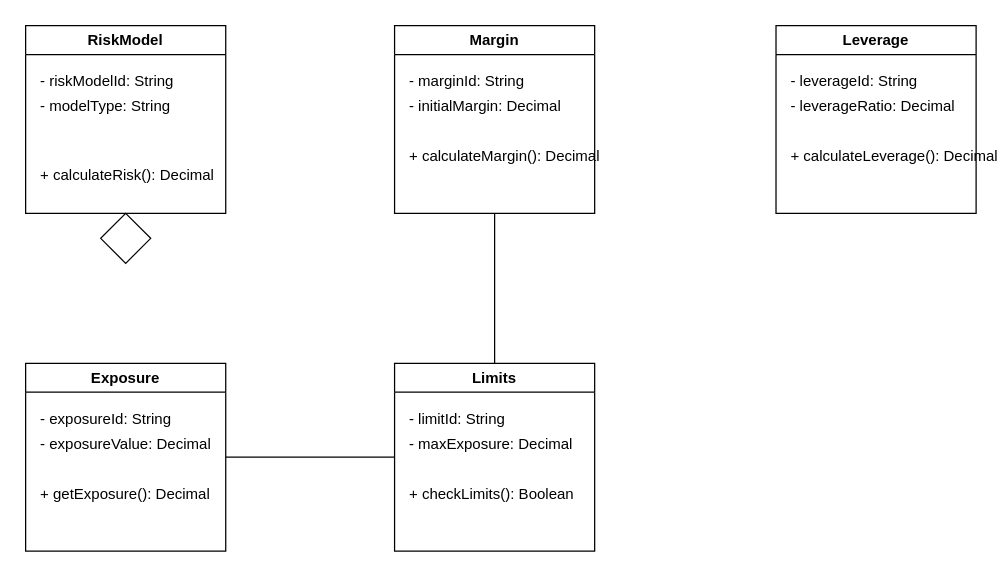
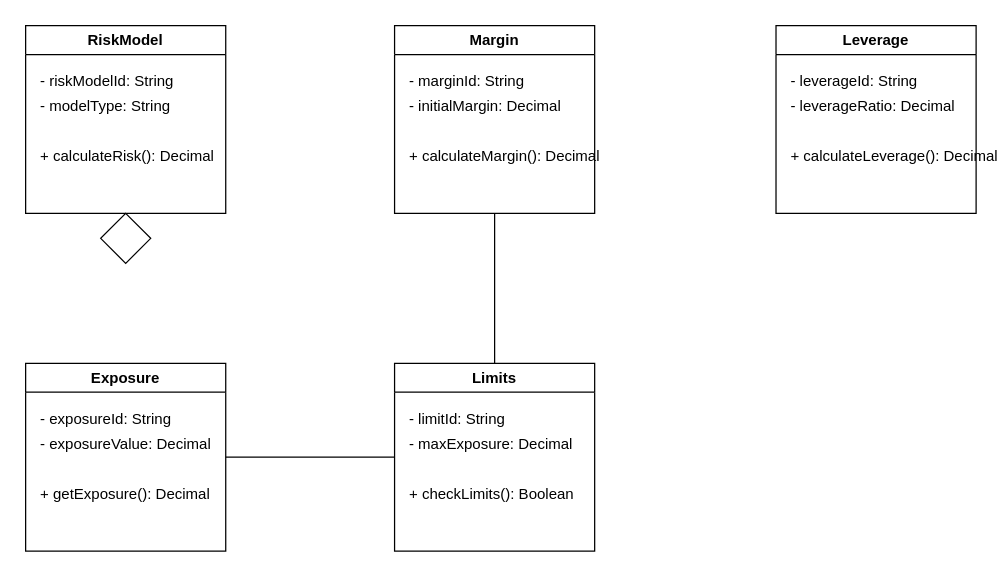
node "+ calculateRisk(): Decimal": moved (126, 176) -> (126, 157)
